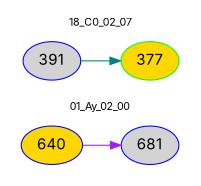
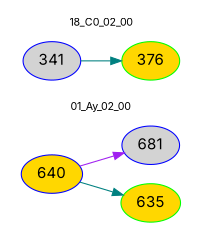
cluster "18_C0_02_07": label "18_C0_02_07" -> "18_C0_02_00"
node "391": label "391" -> "341"
node "377": label "377" -> "376"
node "635": added
